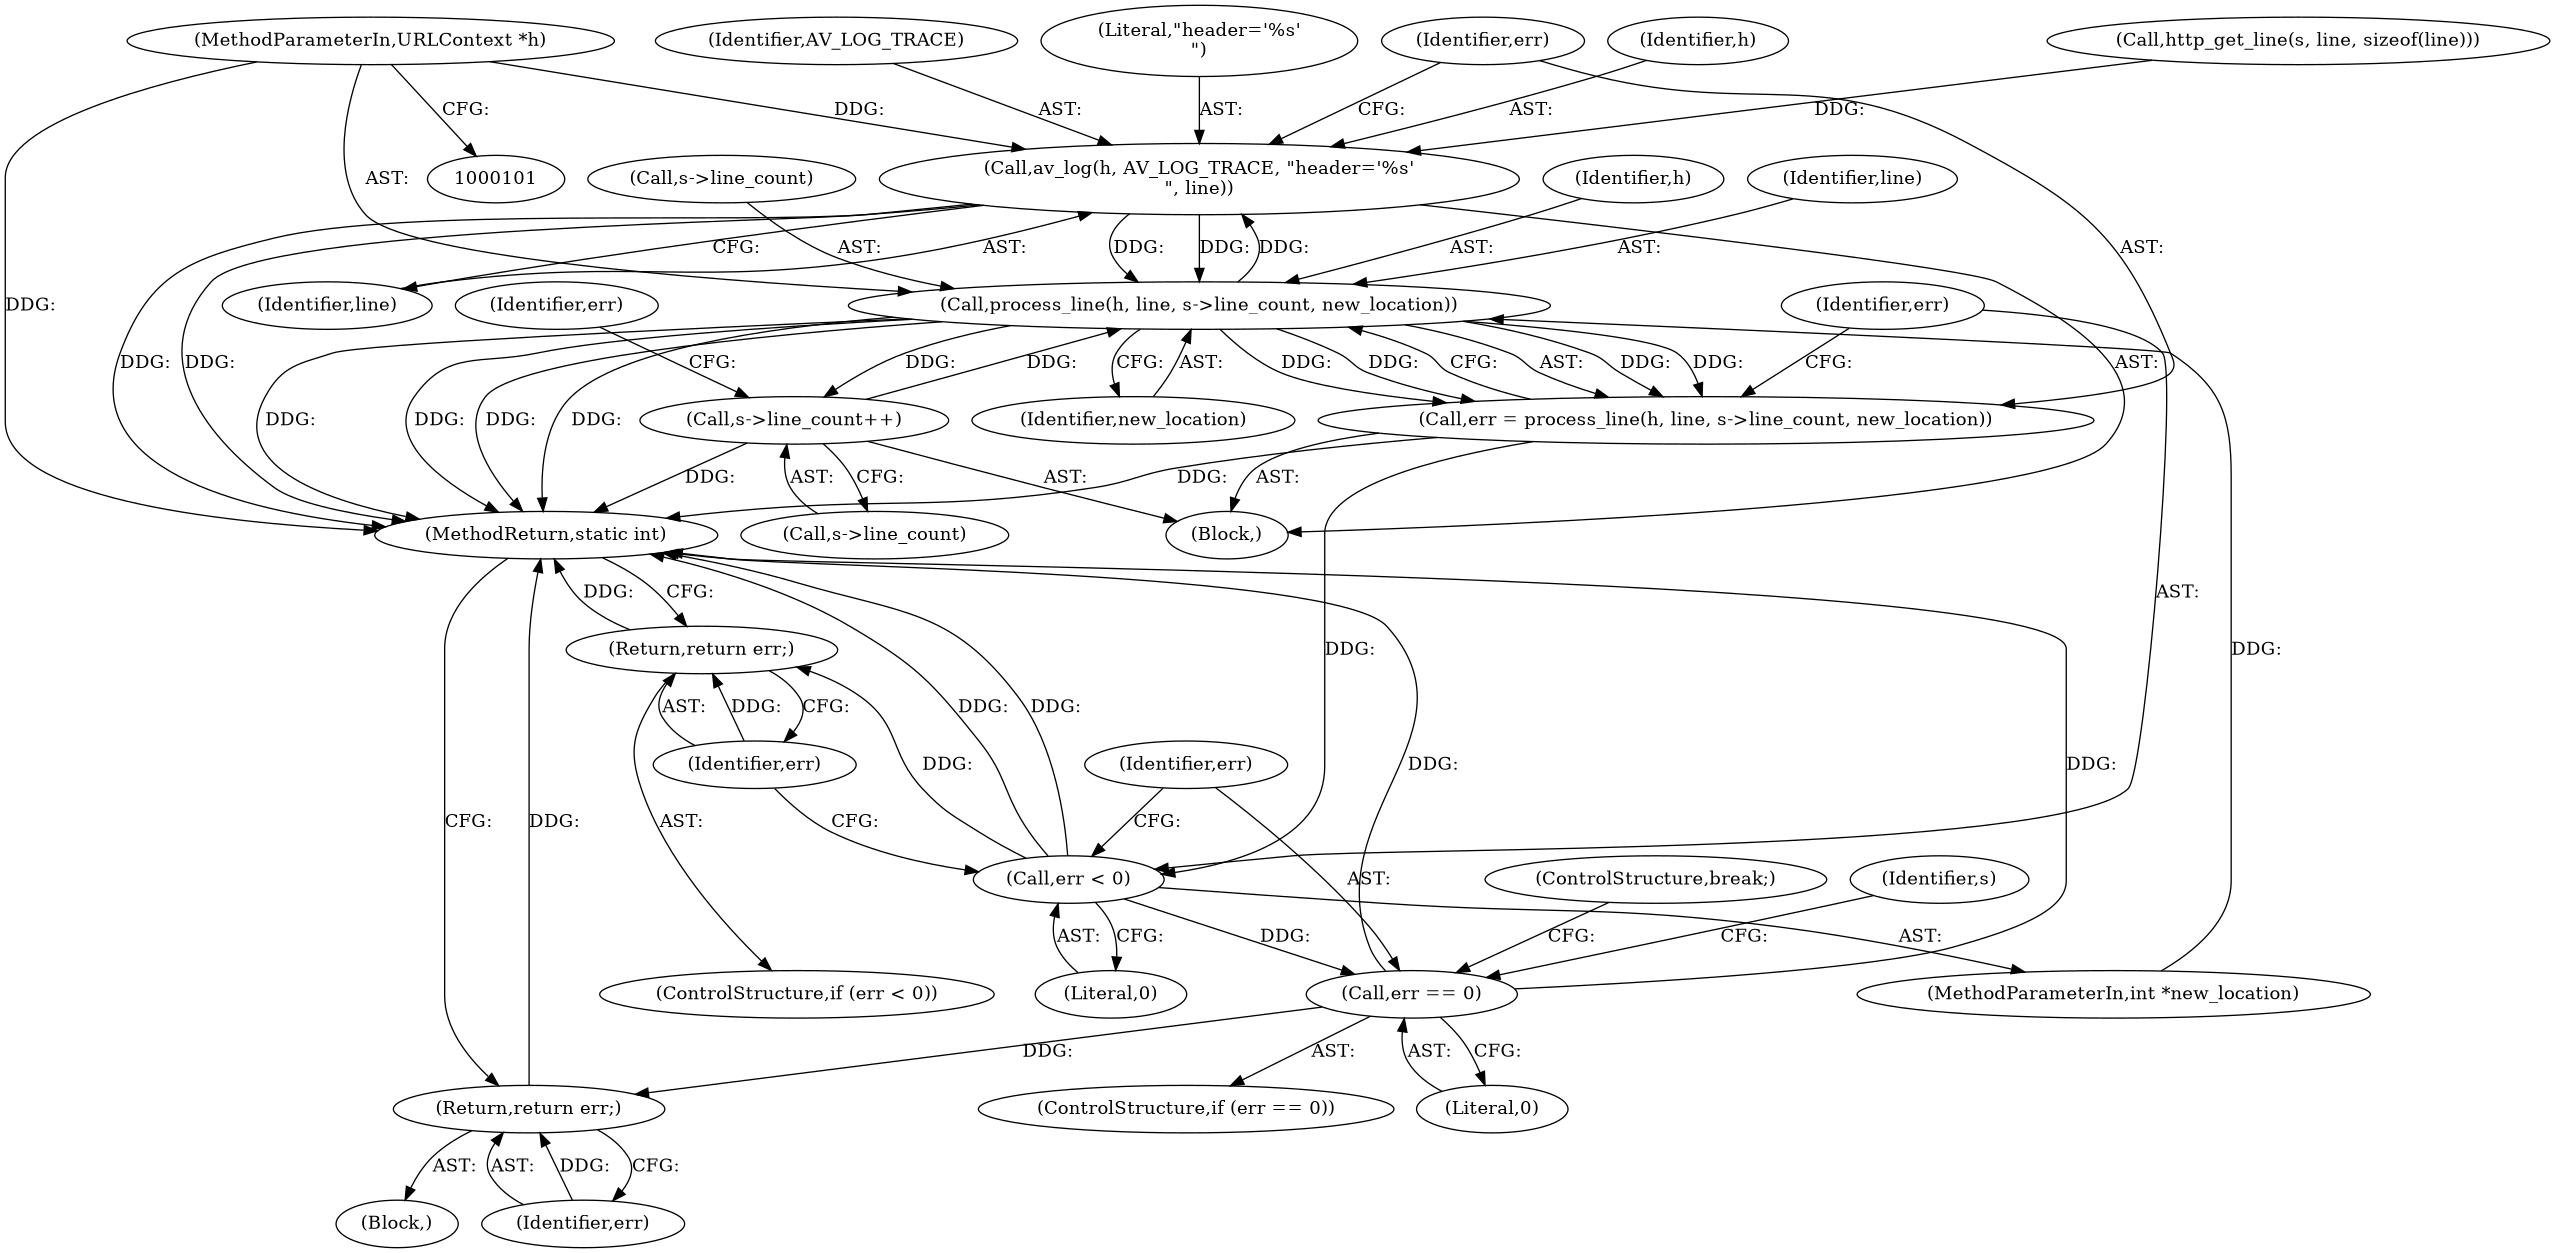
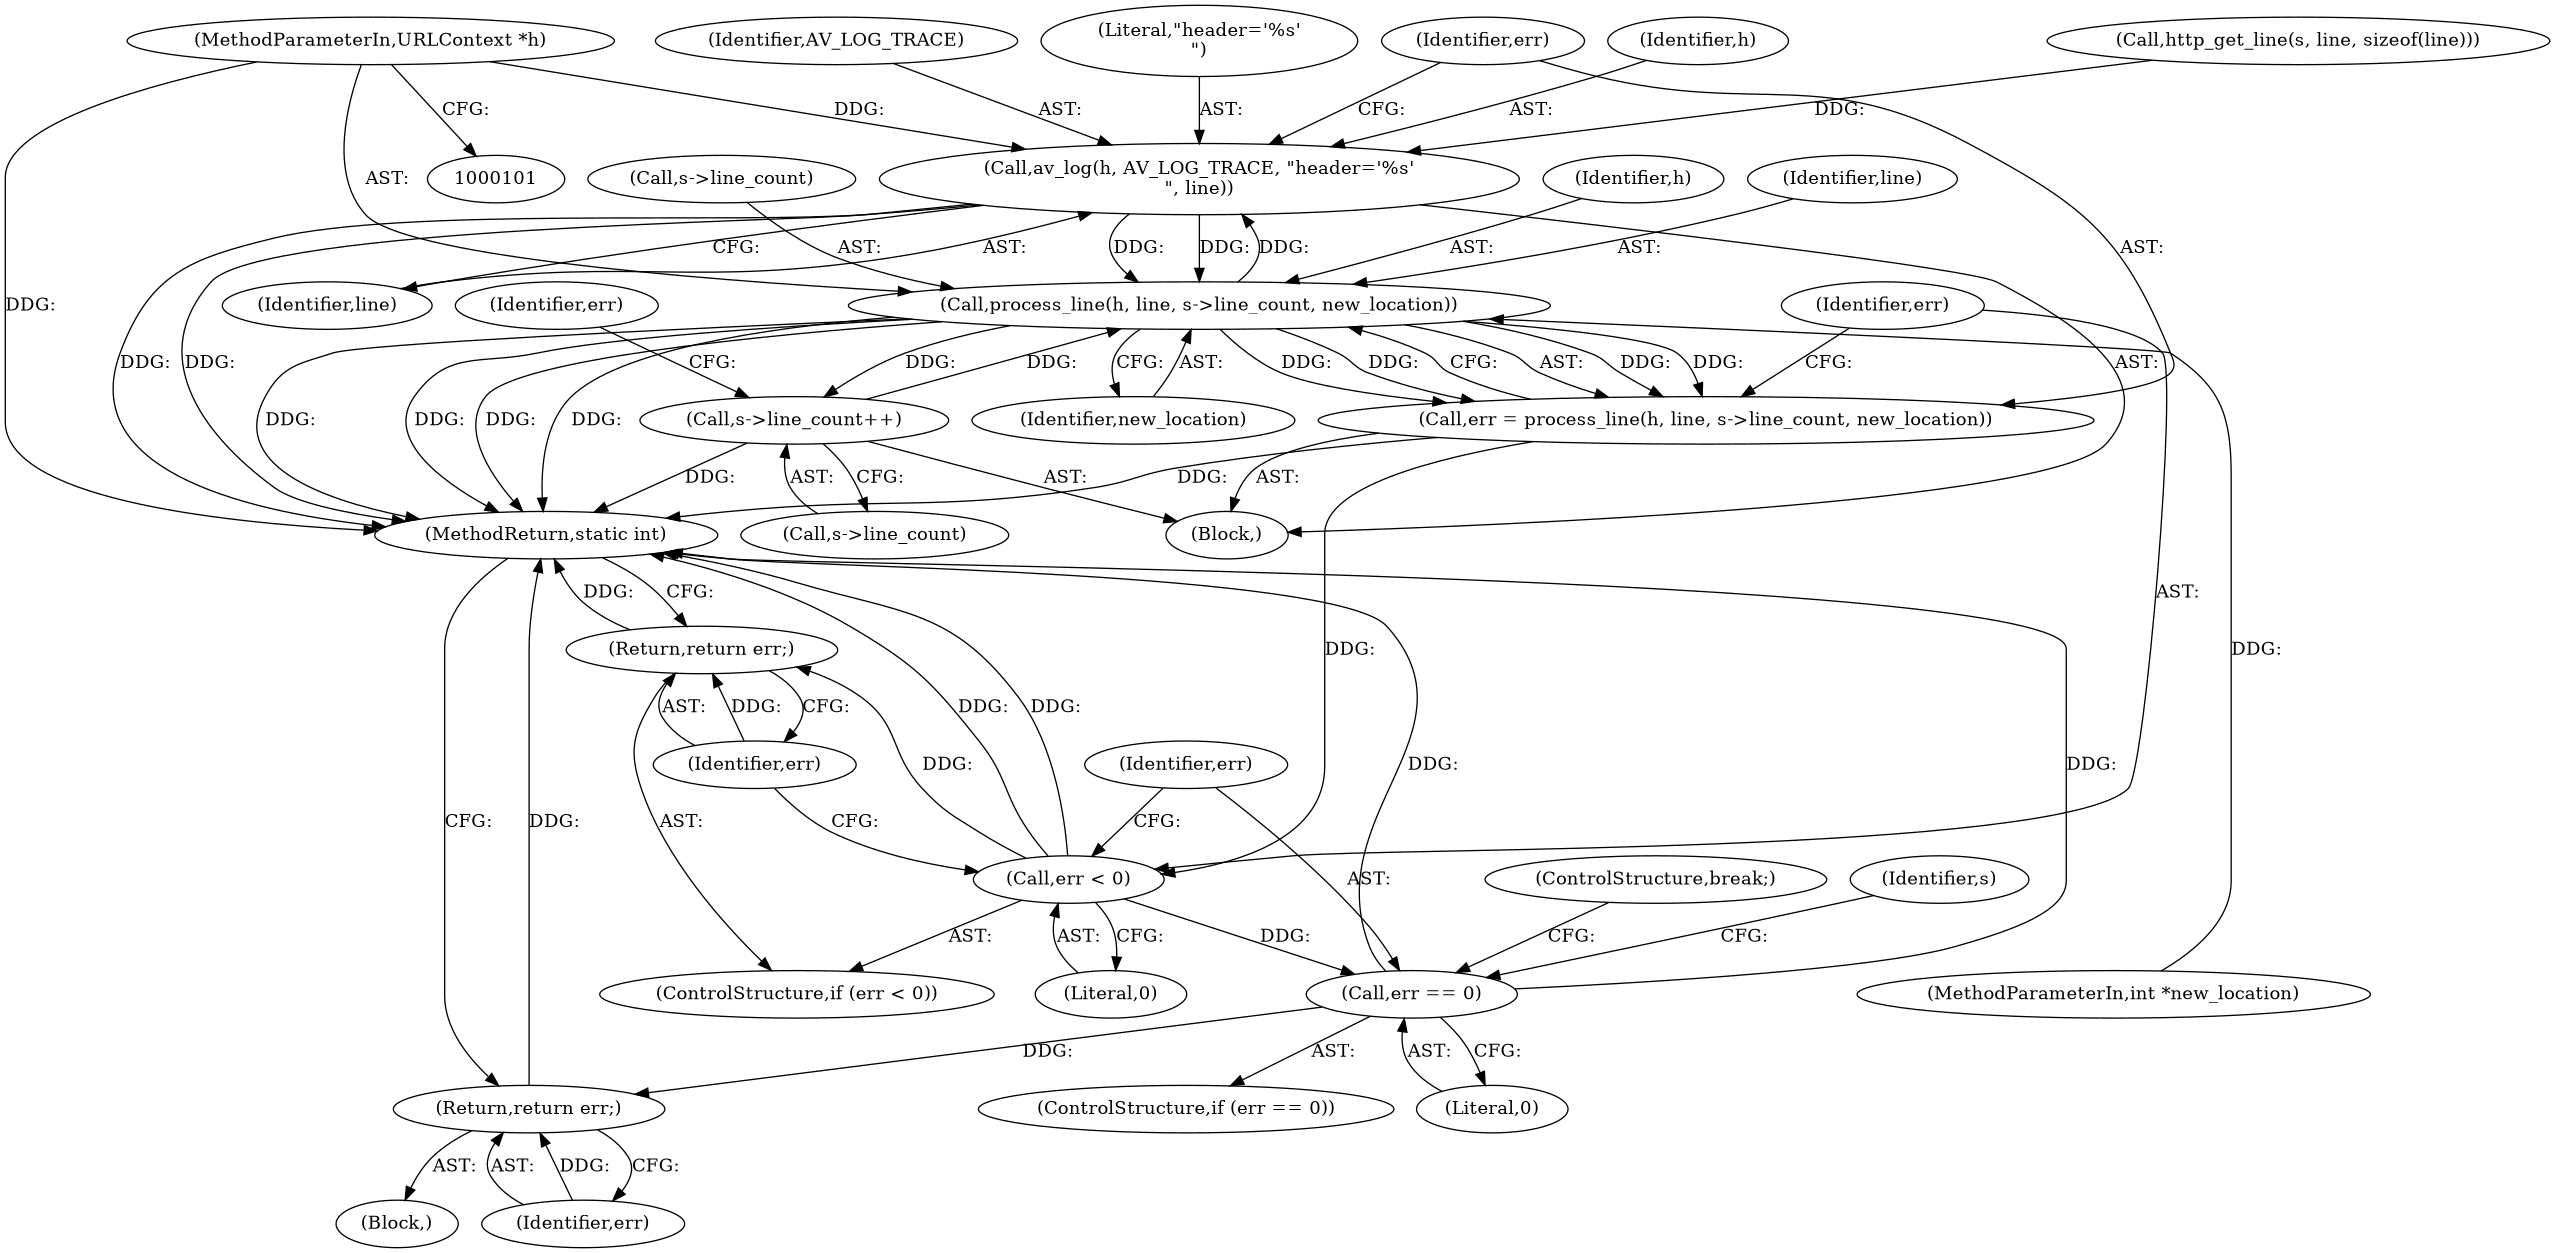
edge "(Call,err < 0)" -> "(MethodParameterIn,int *new_location)": now "(Call,err < 0)" -> "(ControlStructure,if (err < 0))"
